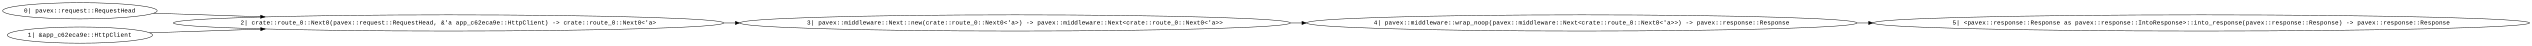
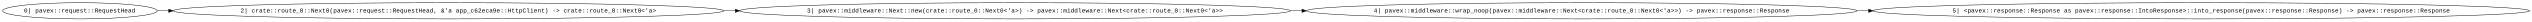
node "1| &app_c62eca9e::HttpClient": removed
